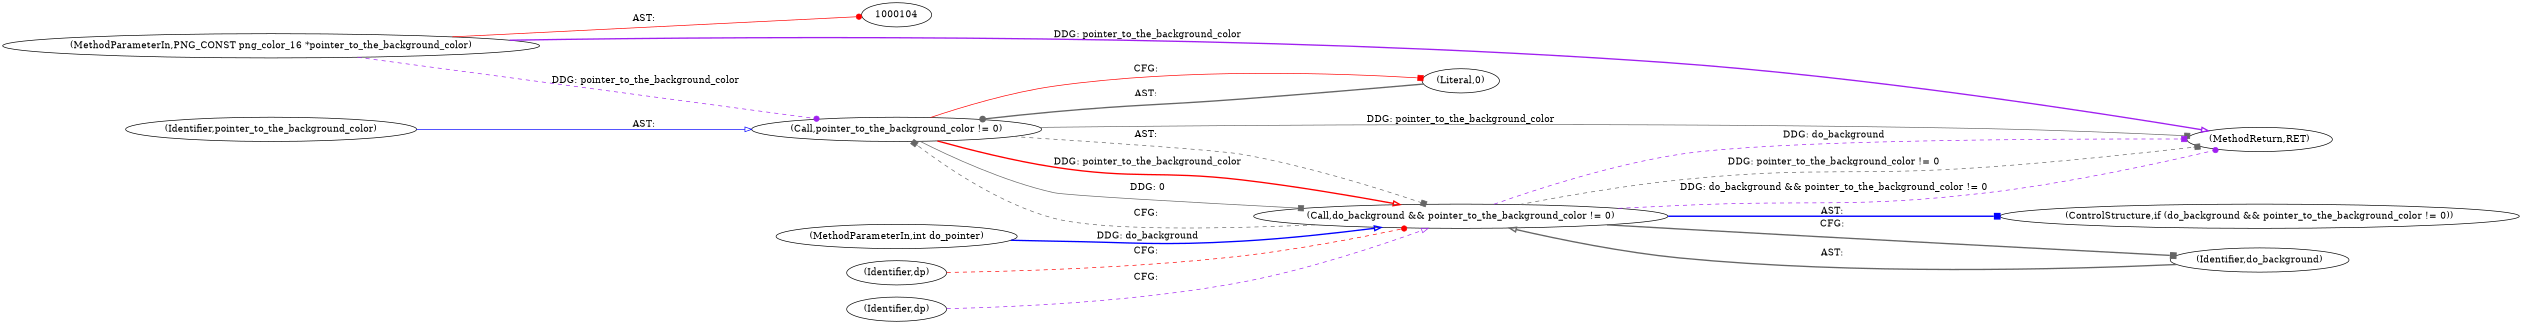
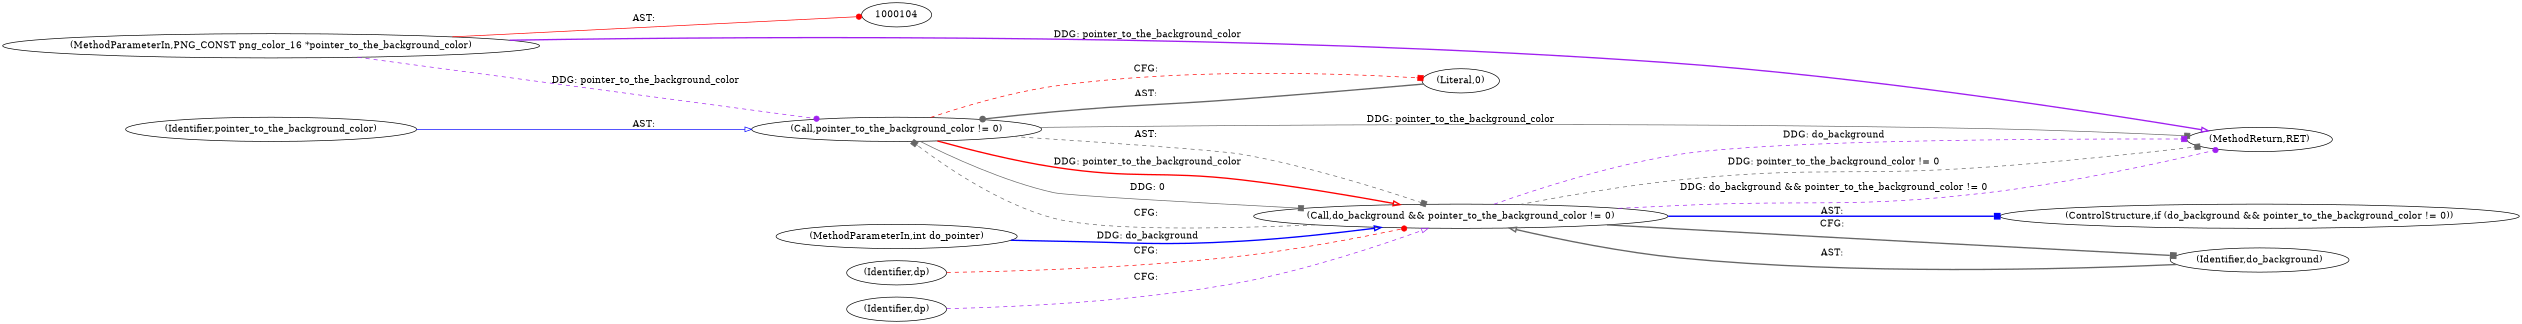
edge "(Call,pointer_to_the_background_color != 0)" -> "(Literal,0)": style solid -> dashed
